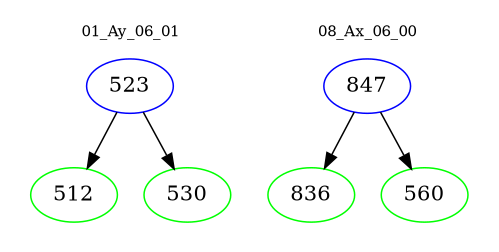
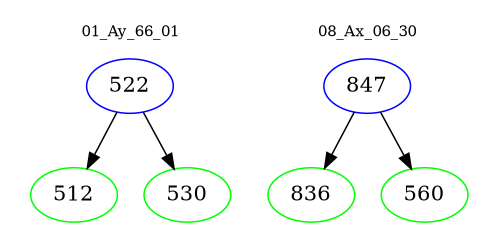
cluster "01_Ay_06_01": label "01_Ay_06_01" -> "01_Ay_66_01"
cluster "08_Ax_06_00": label "08_Ax_06_00" -> "08_Ax_06_30"
node "523": label "523" -> "522"
